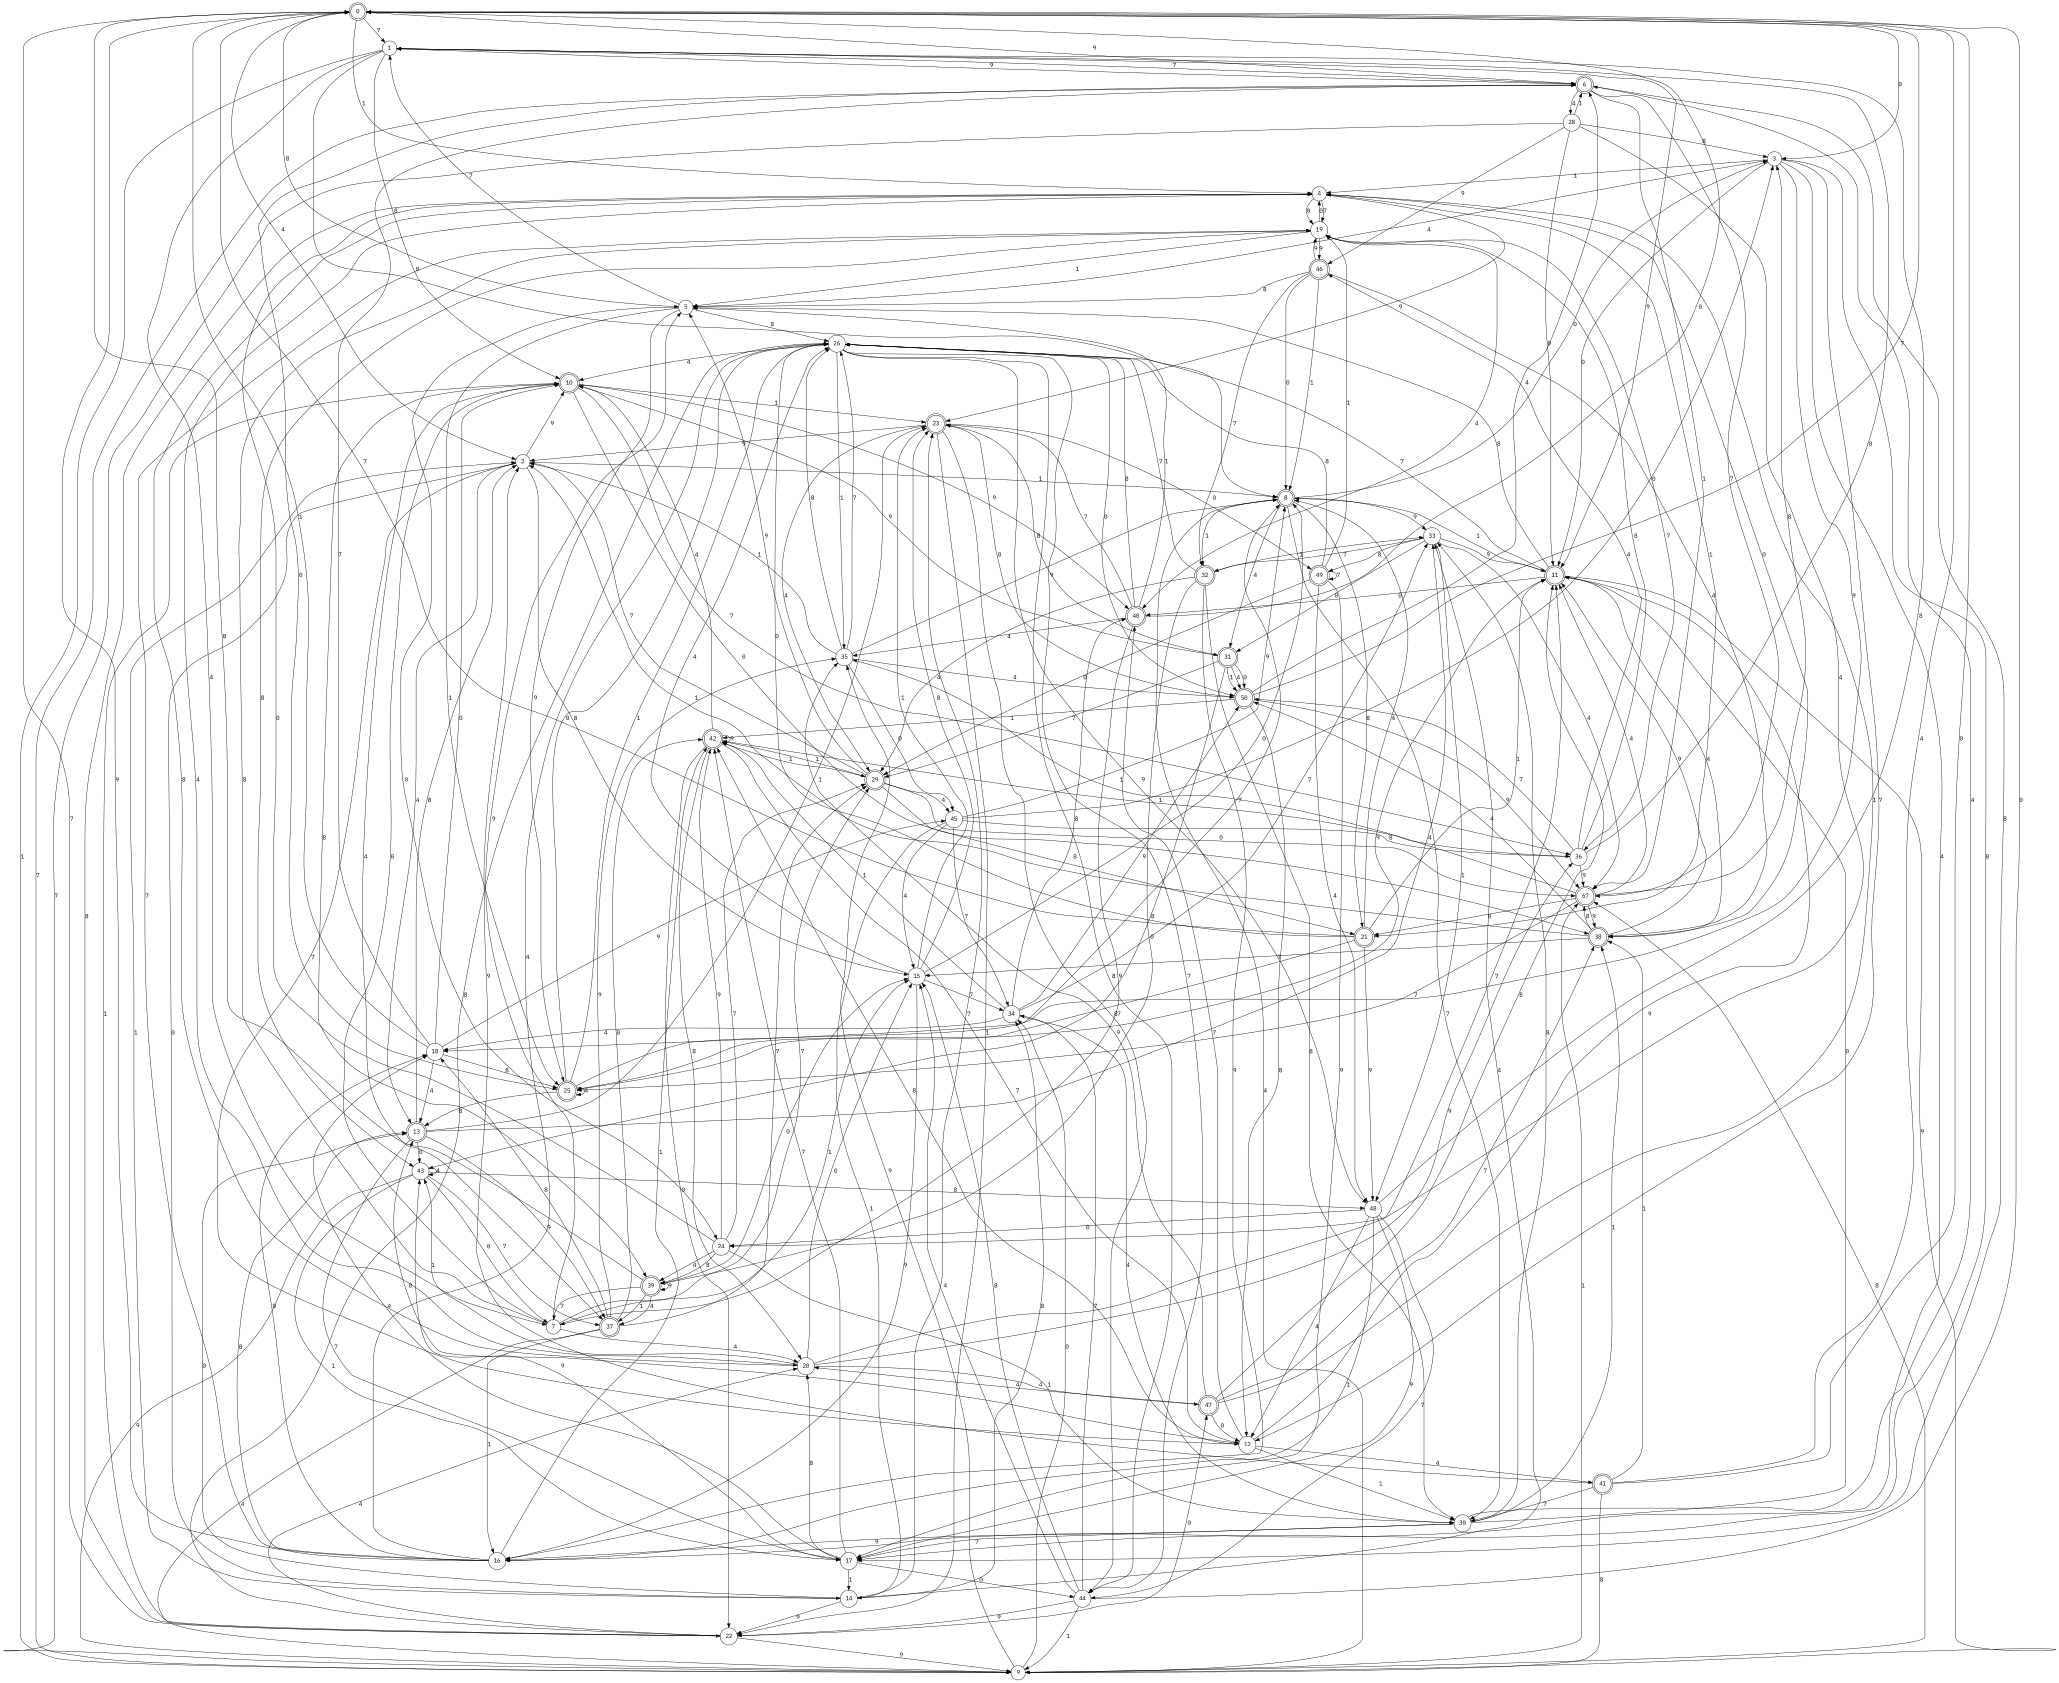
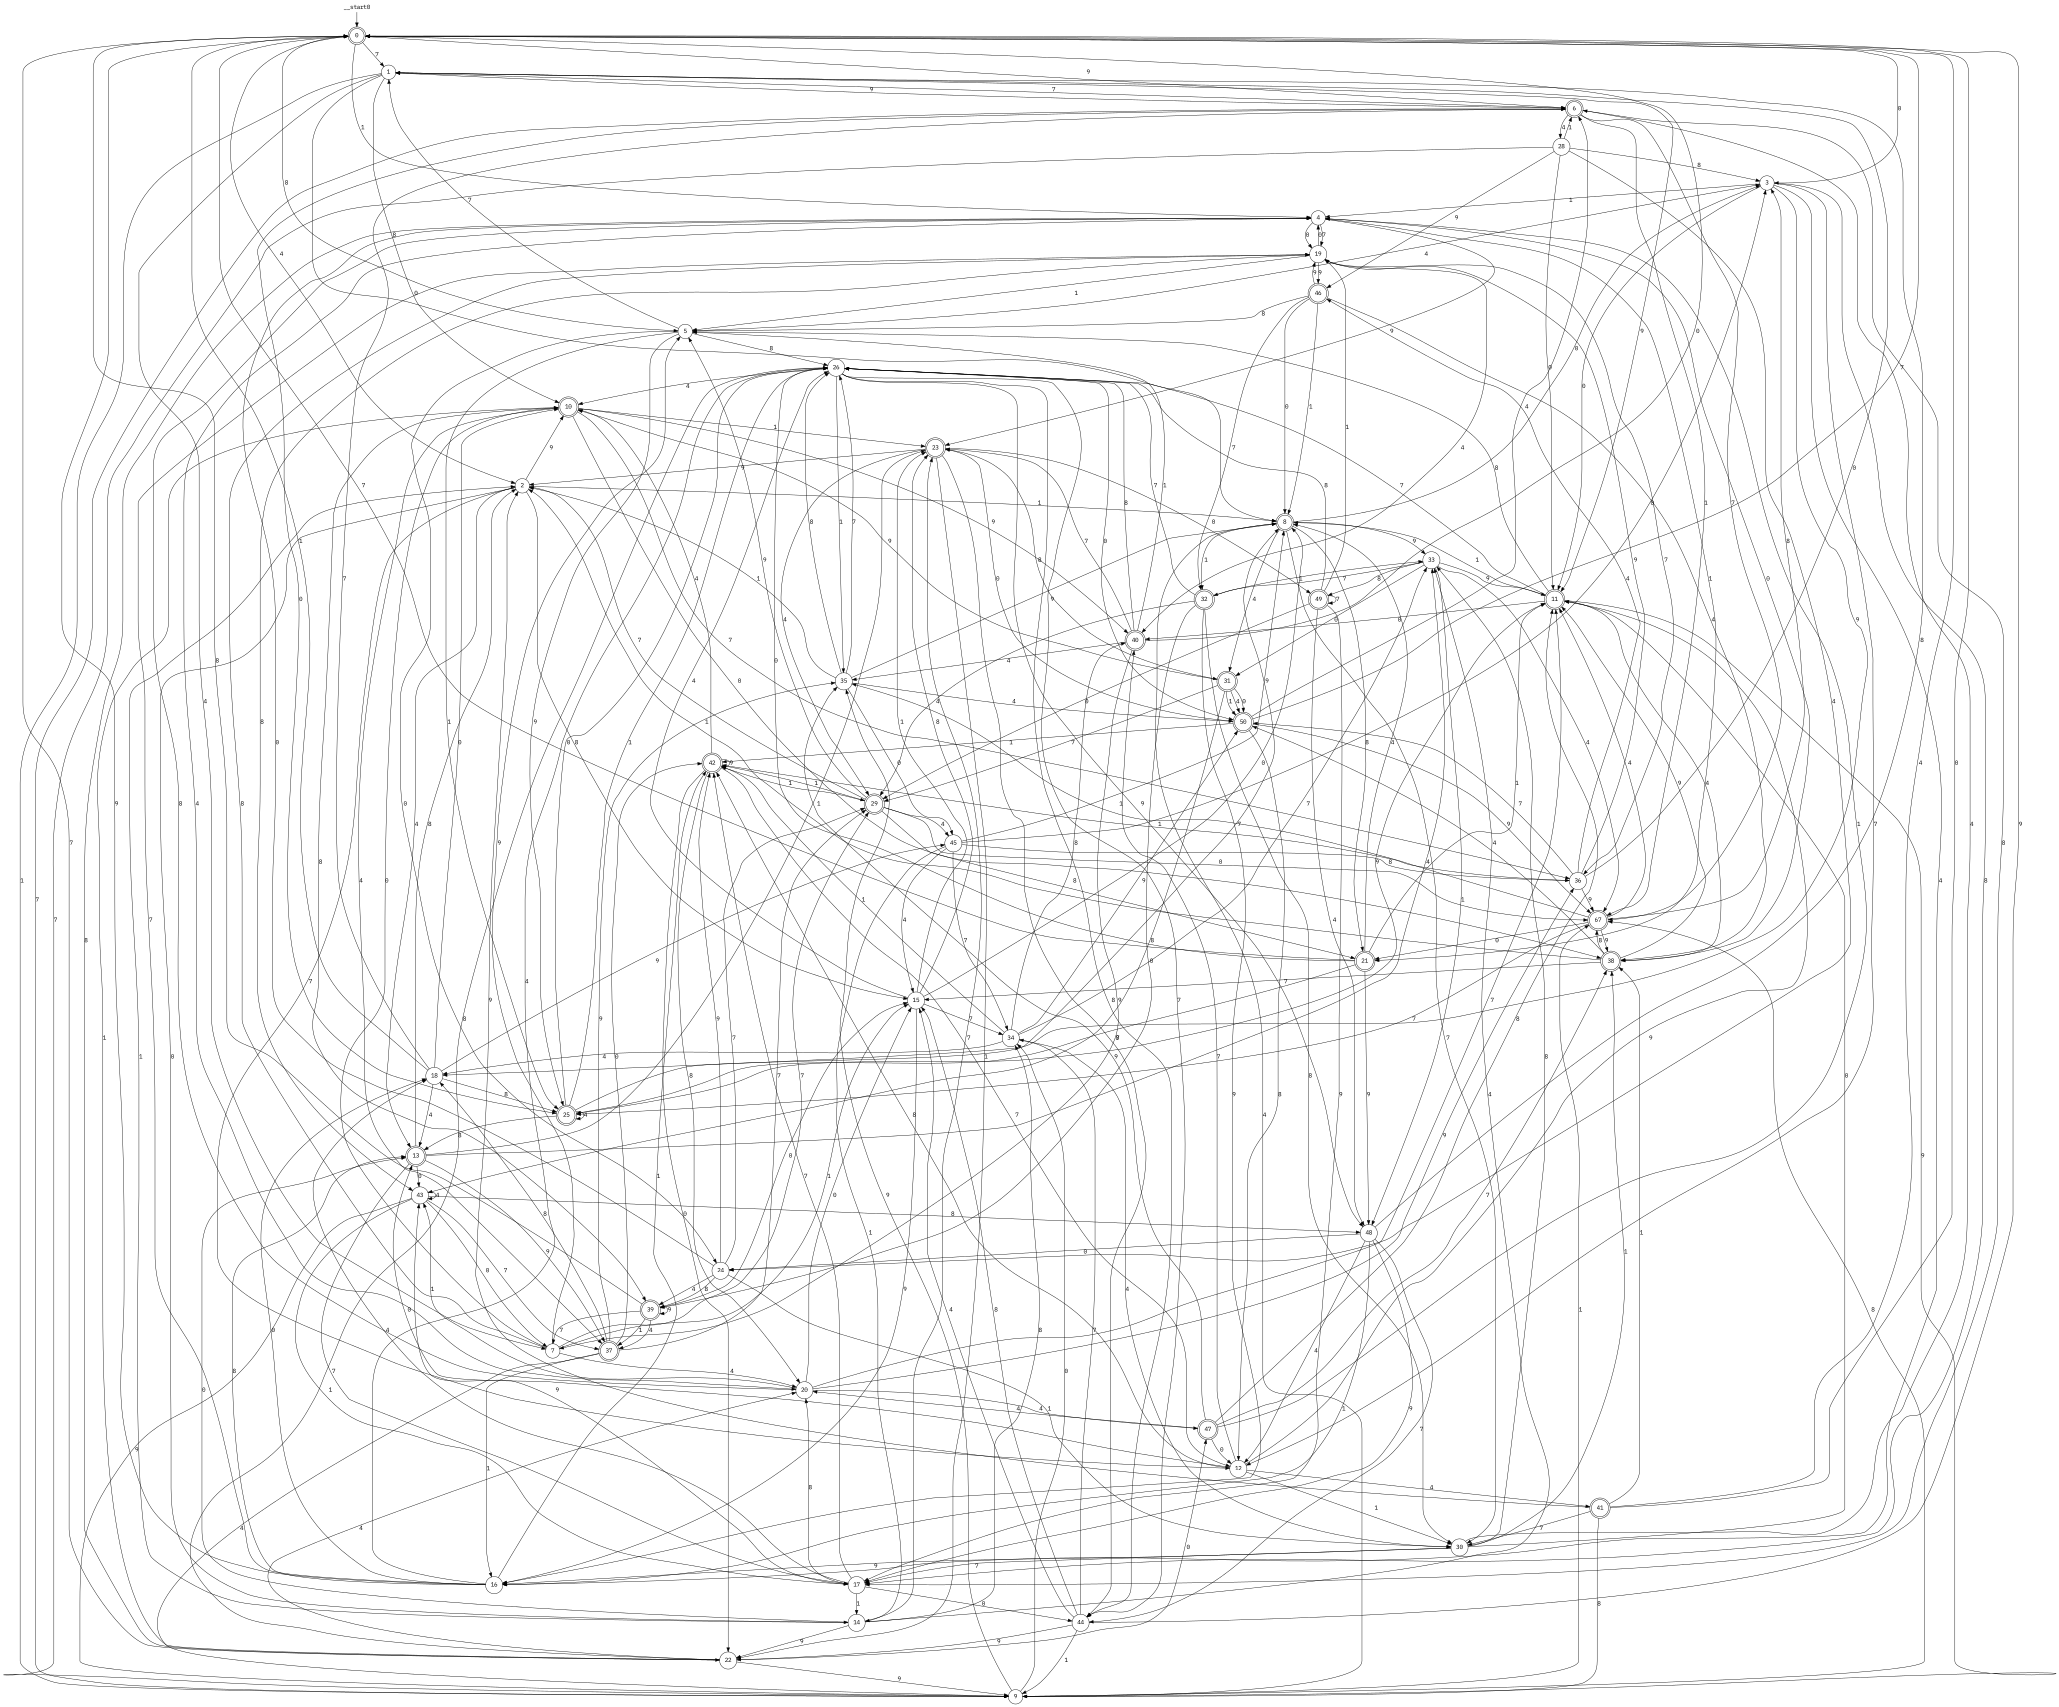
node "__start0": added
edge "36" -> "19": label "8" -> "9"
edge "44" -> "0": label "0" -> "9"
